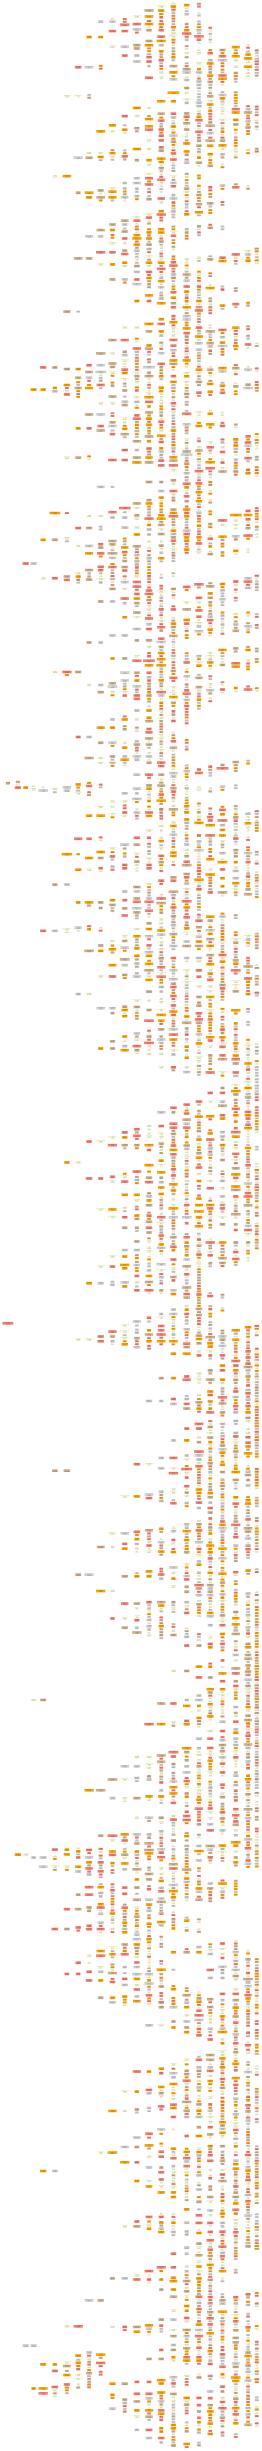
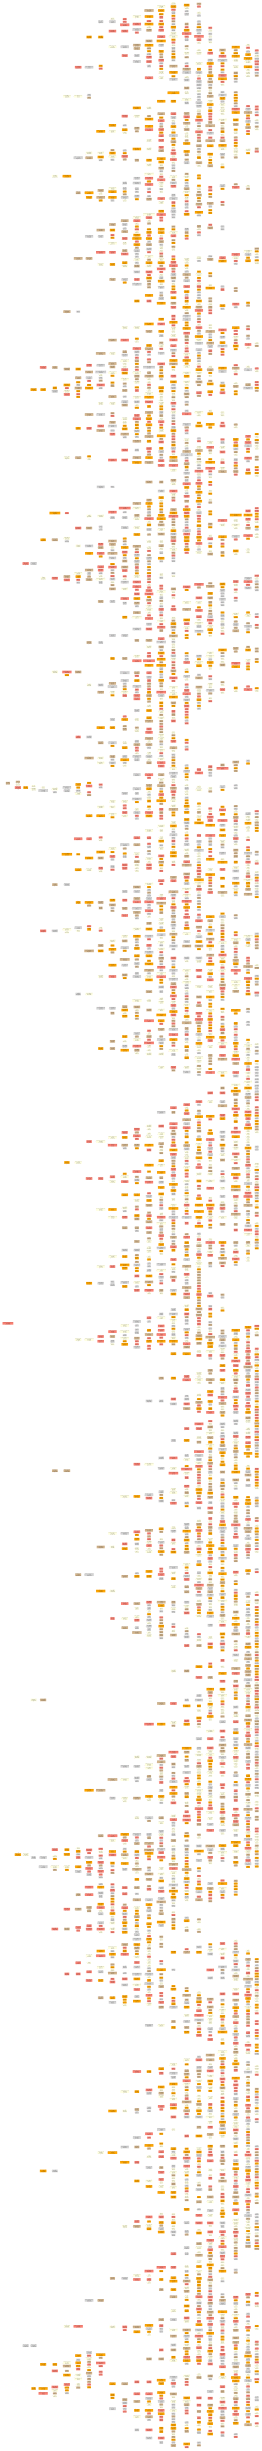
node "gini = 0.2676 samples = 88 value = [74, 14]": fillcolor lightyellow -> salmon
